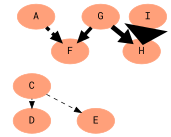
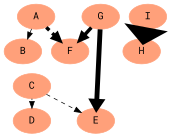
edge "G" -> "H": now "G" -> "E"
node "B": added
